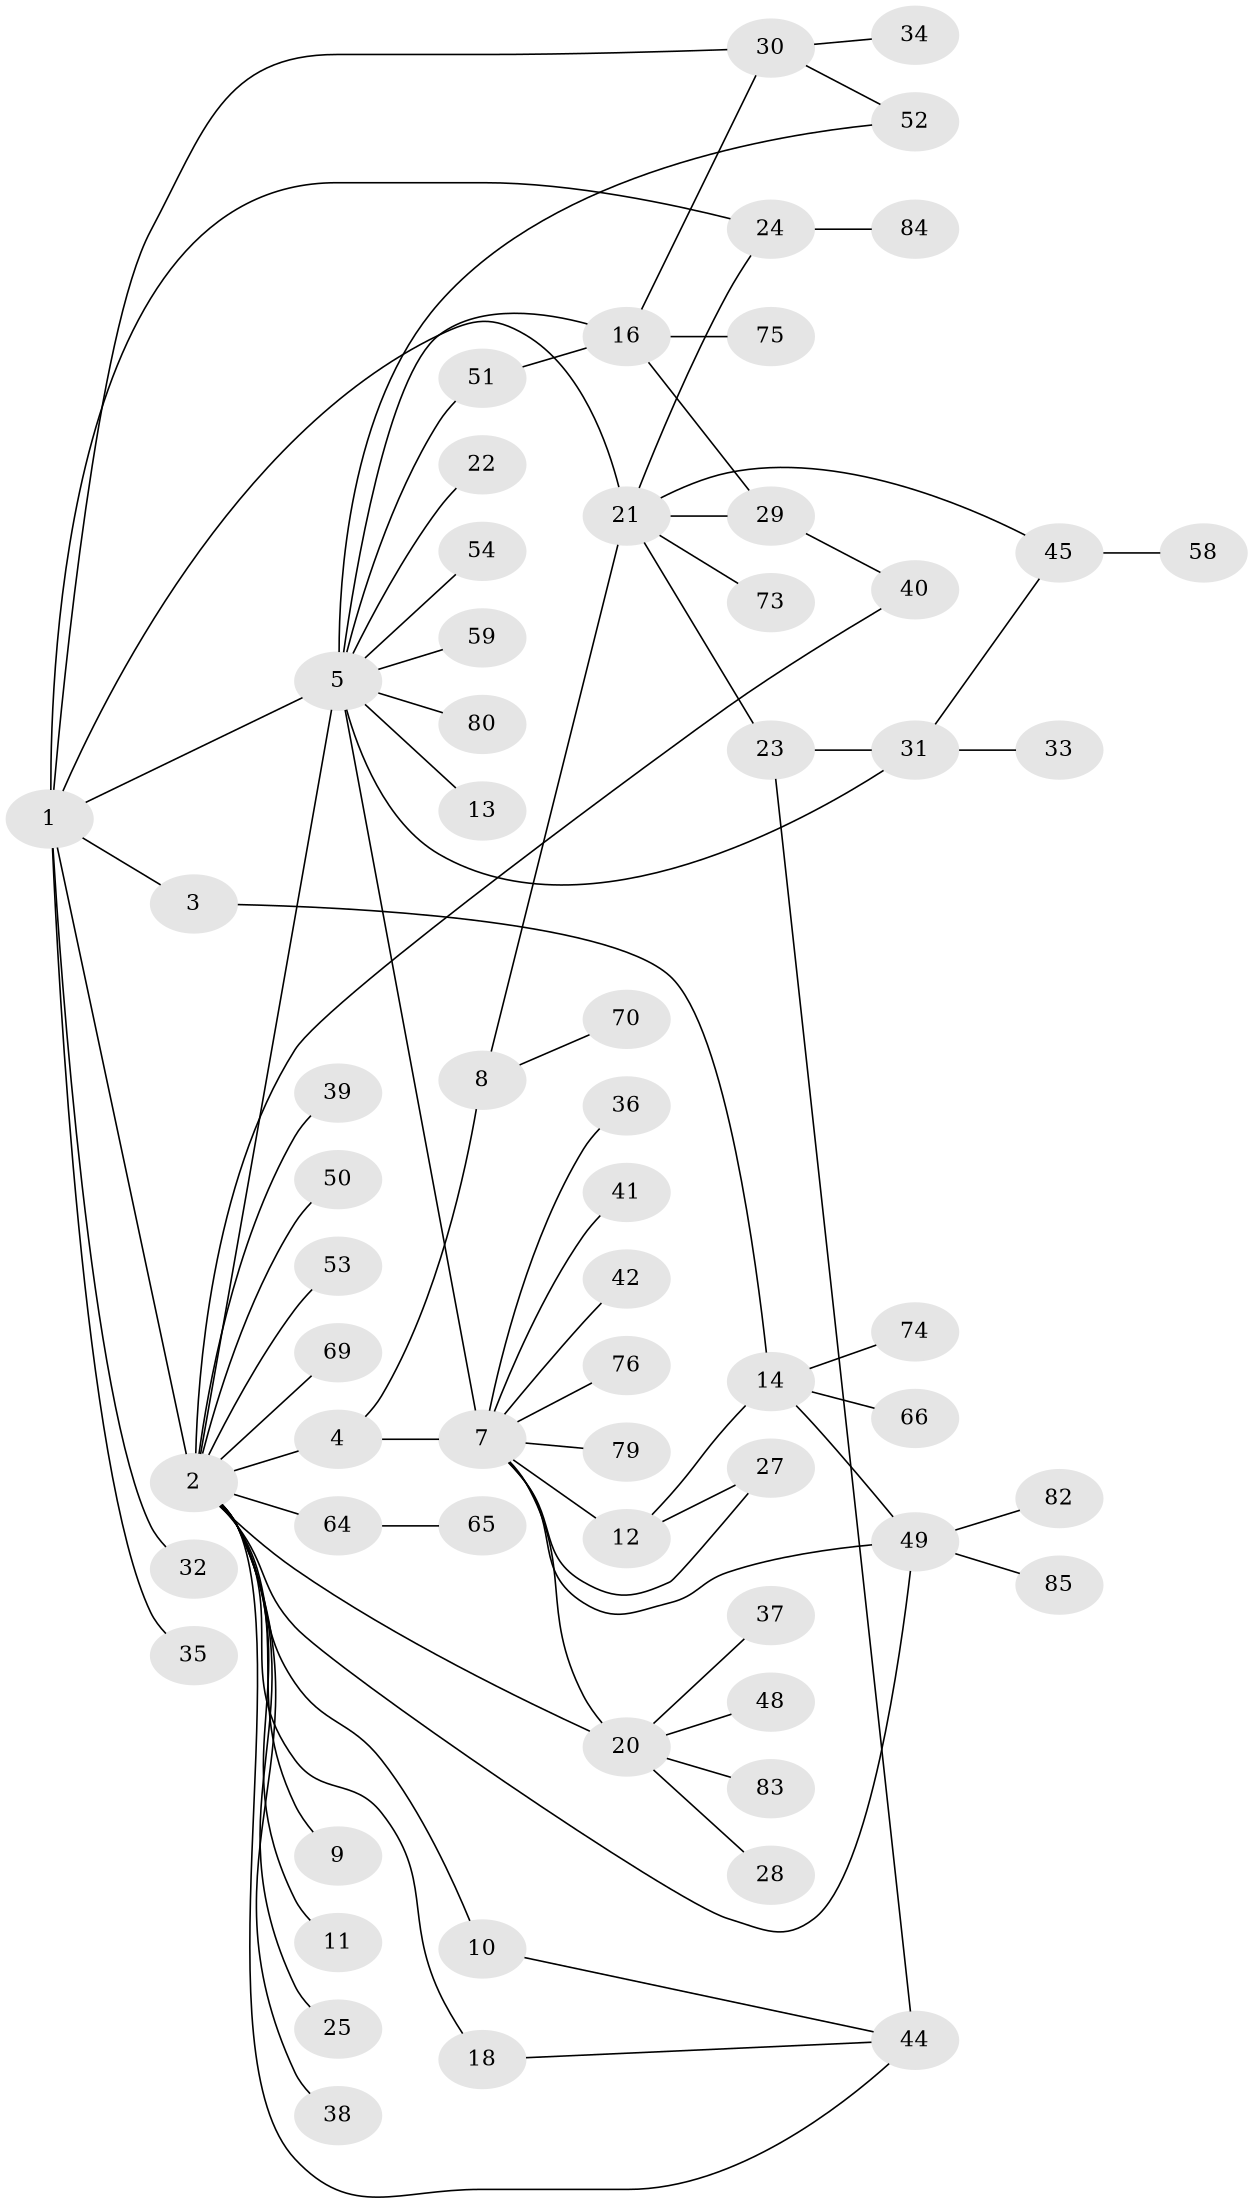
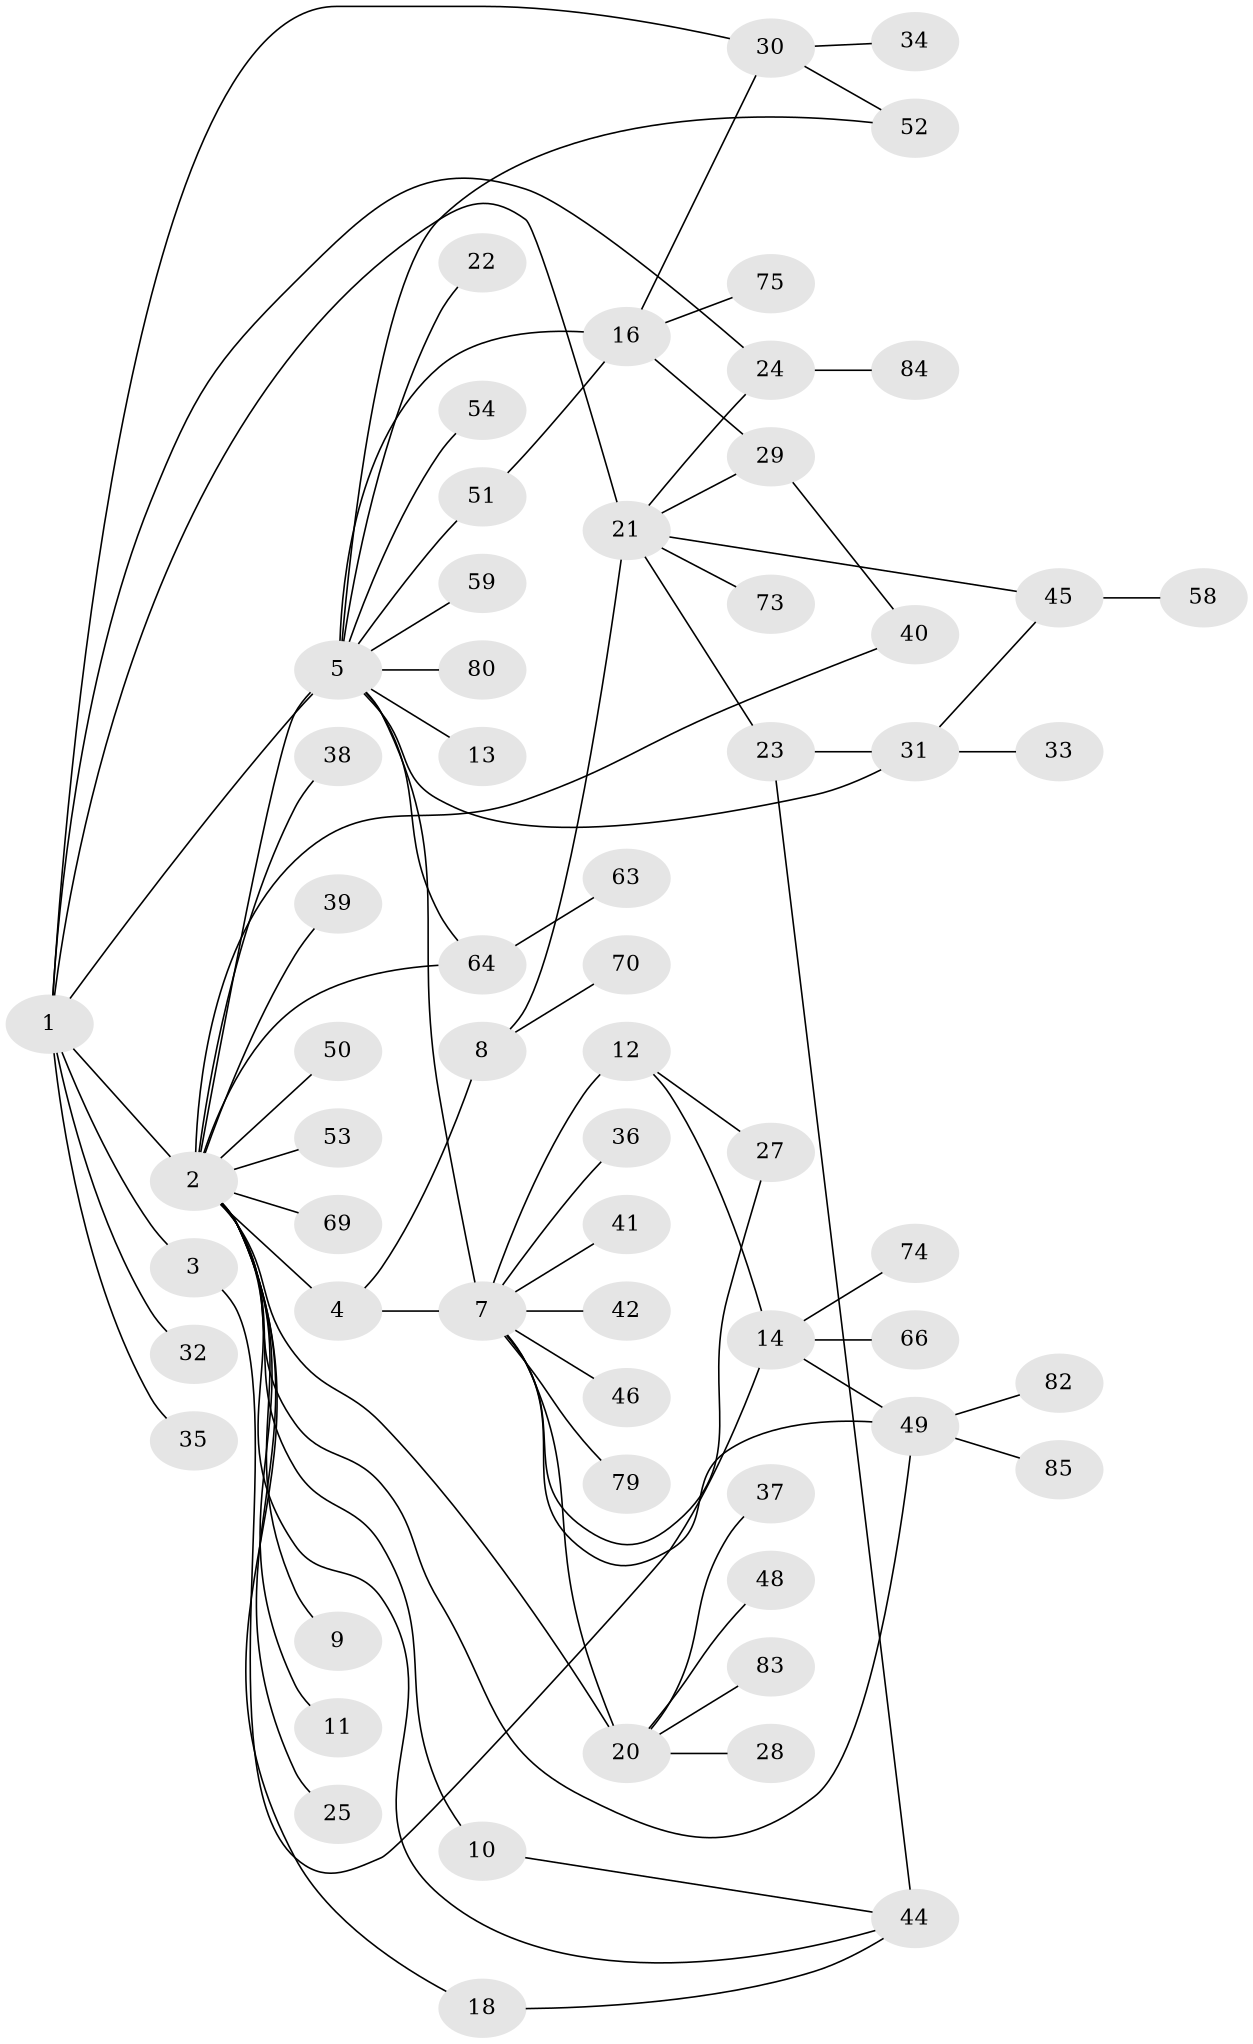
edge "5" -- "64": added
node "76": label "76" -> "46"
node "65": label "65" -> "63"
